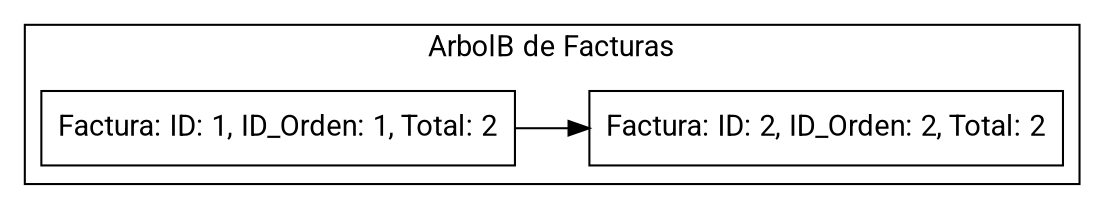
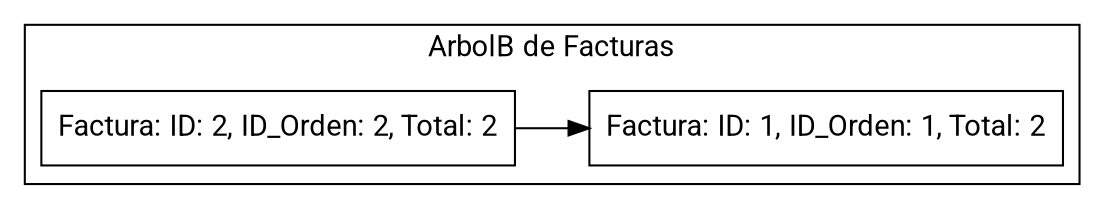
edge "Factura: ID: 1, ID_Orden: 1, Total: 2" -> "Factura: ID: 2, ID_Orden: 2, Total: 2": reversed
